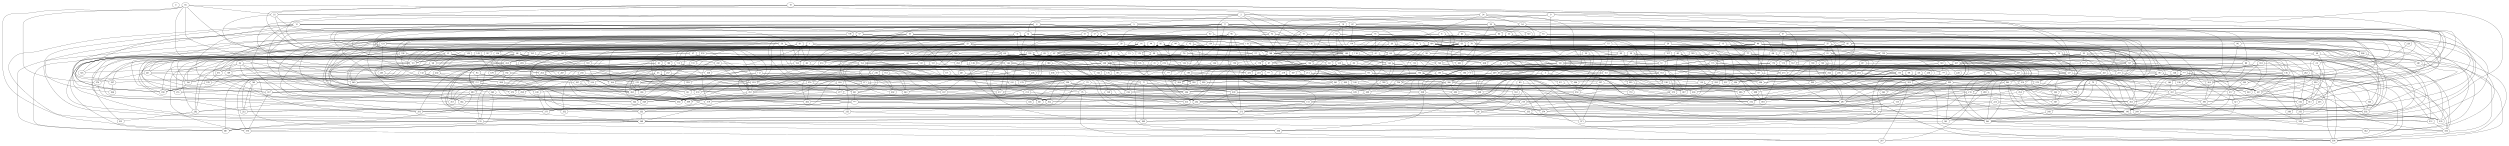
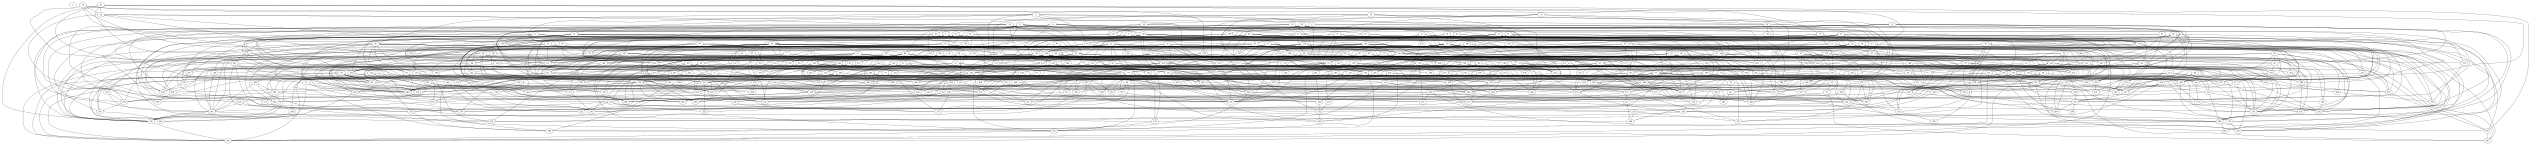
node "222": added
node "305": removed
